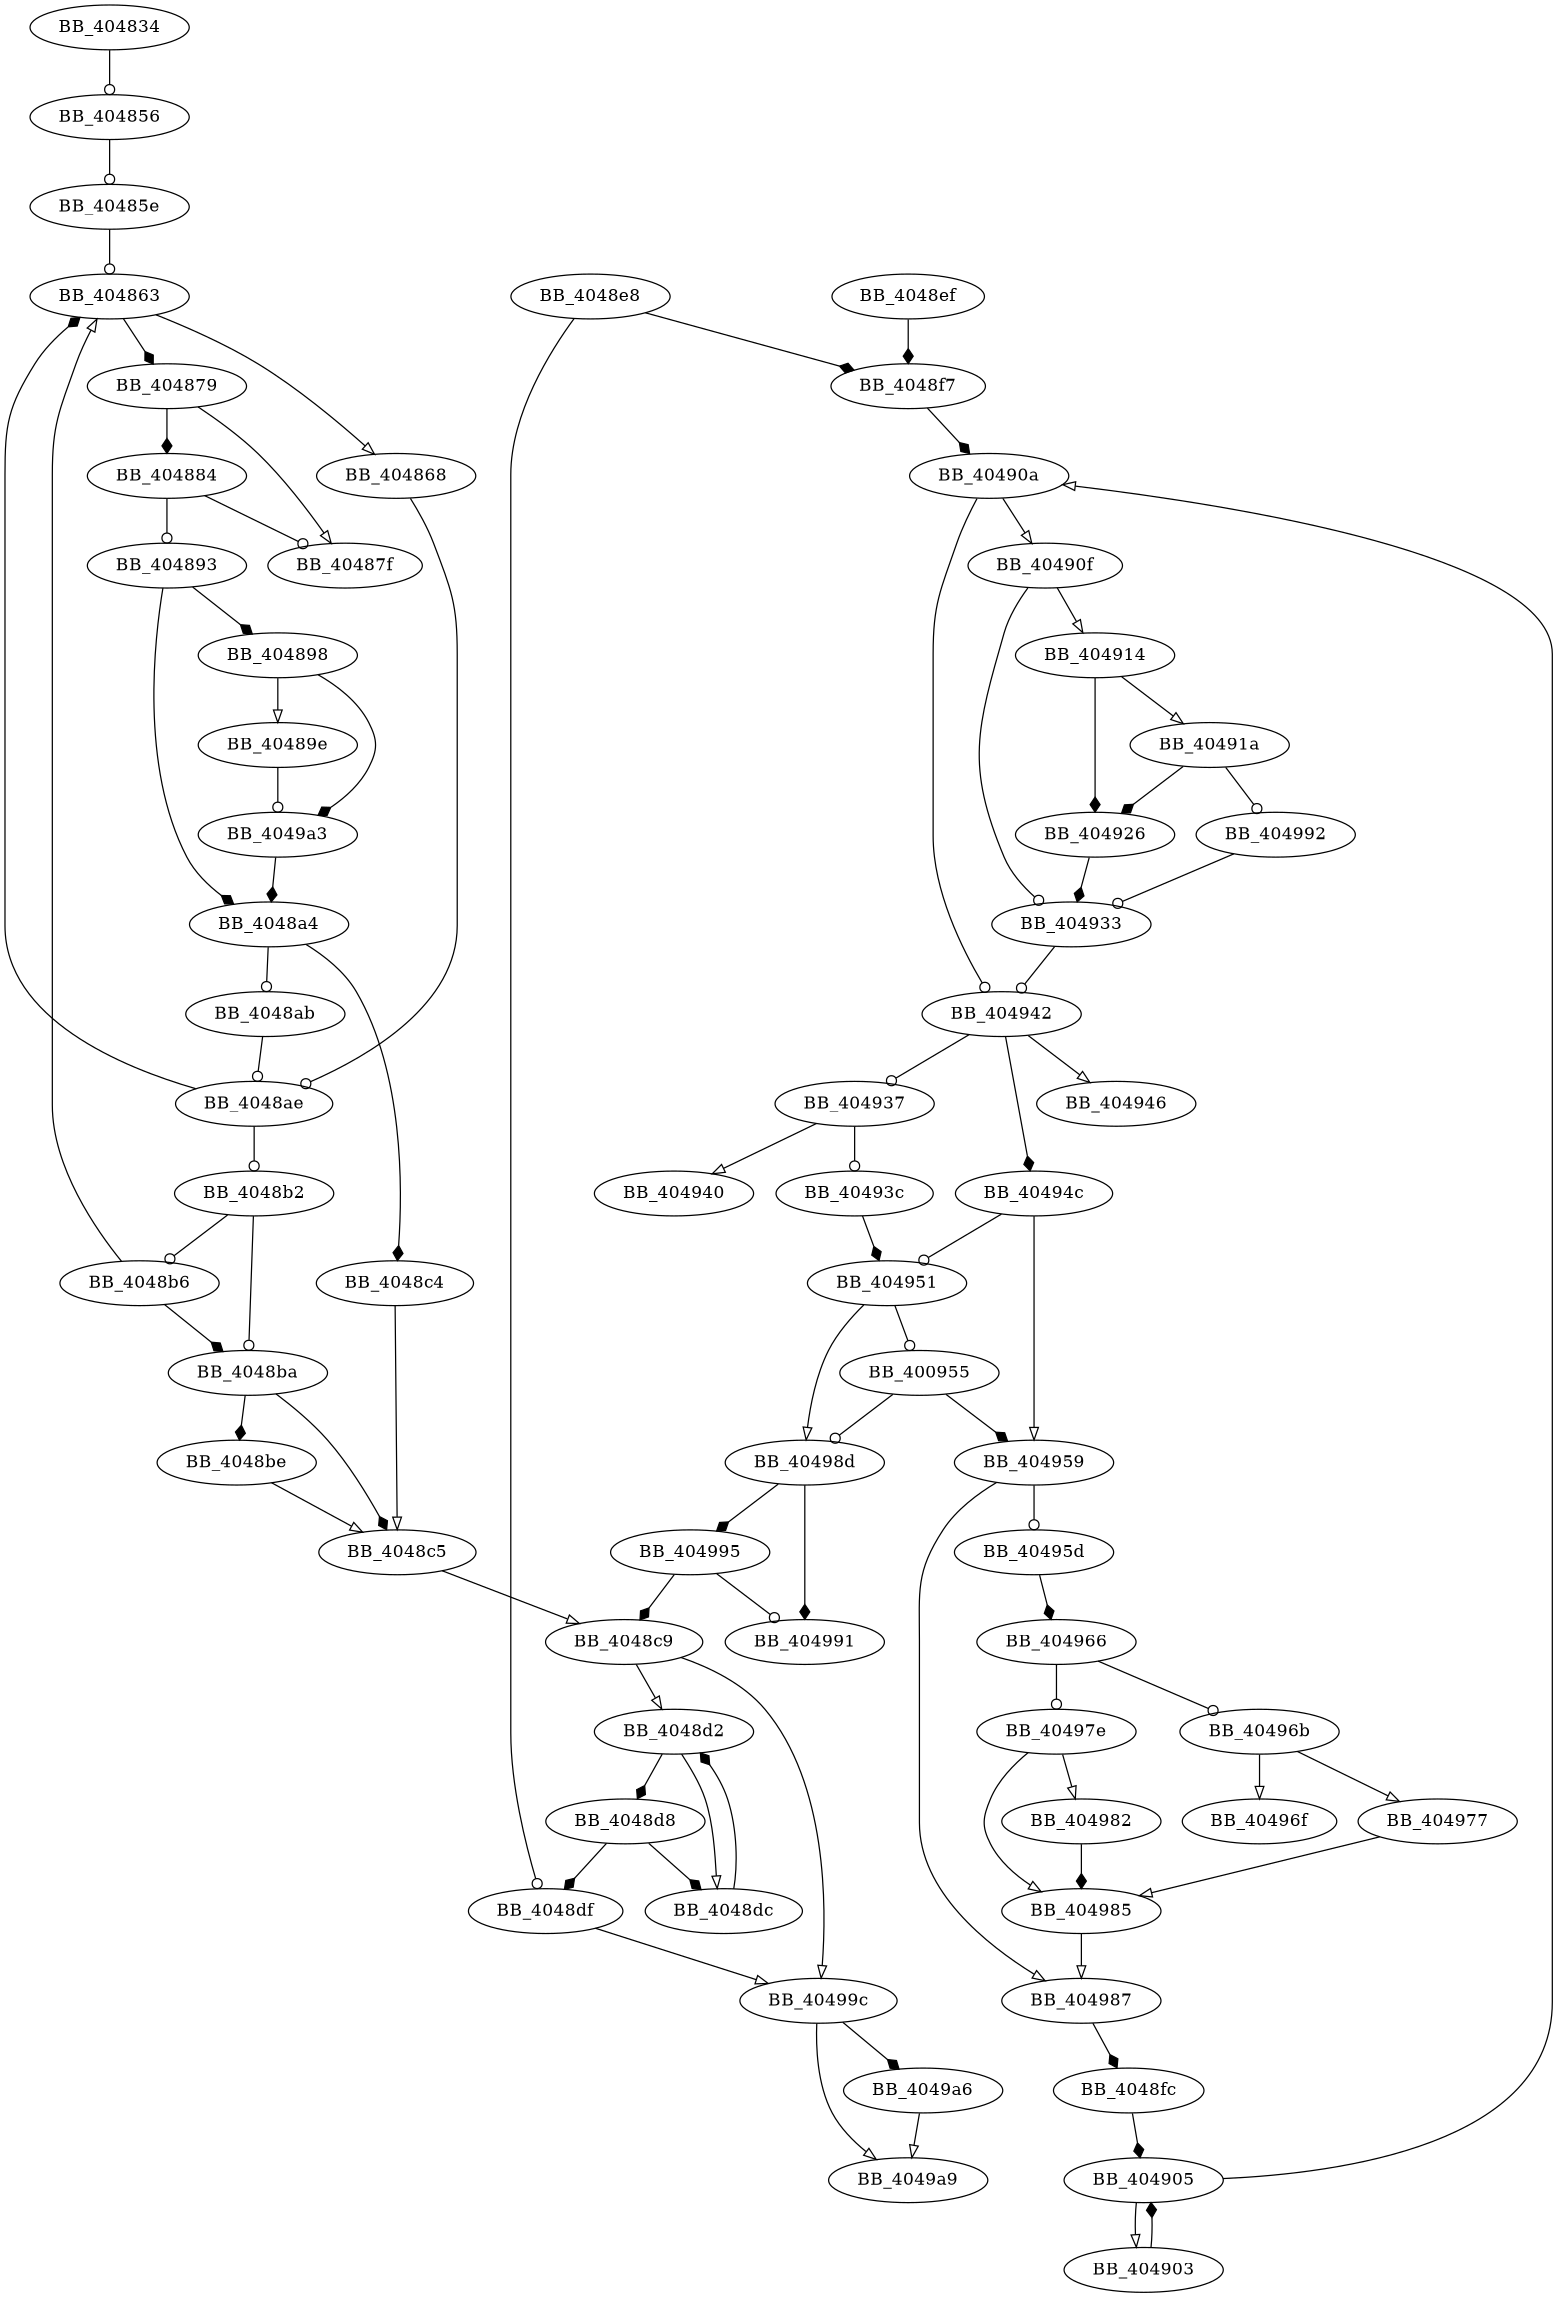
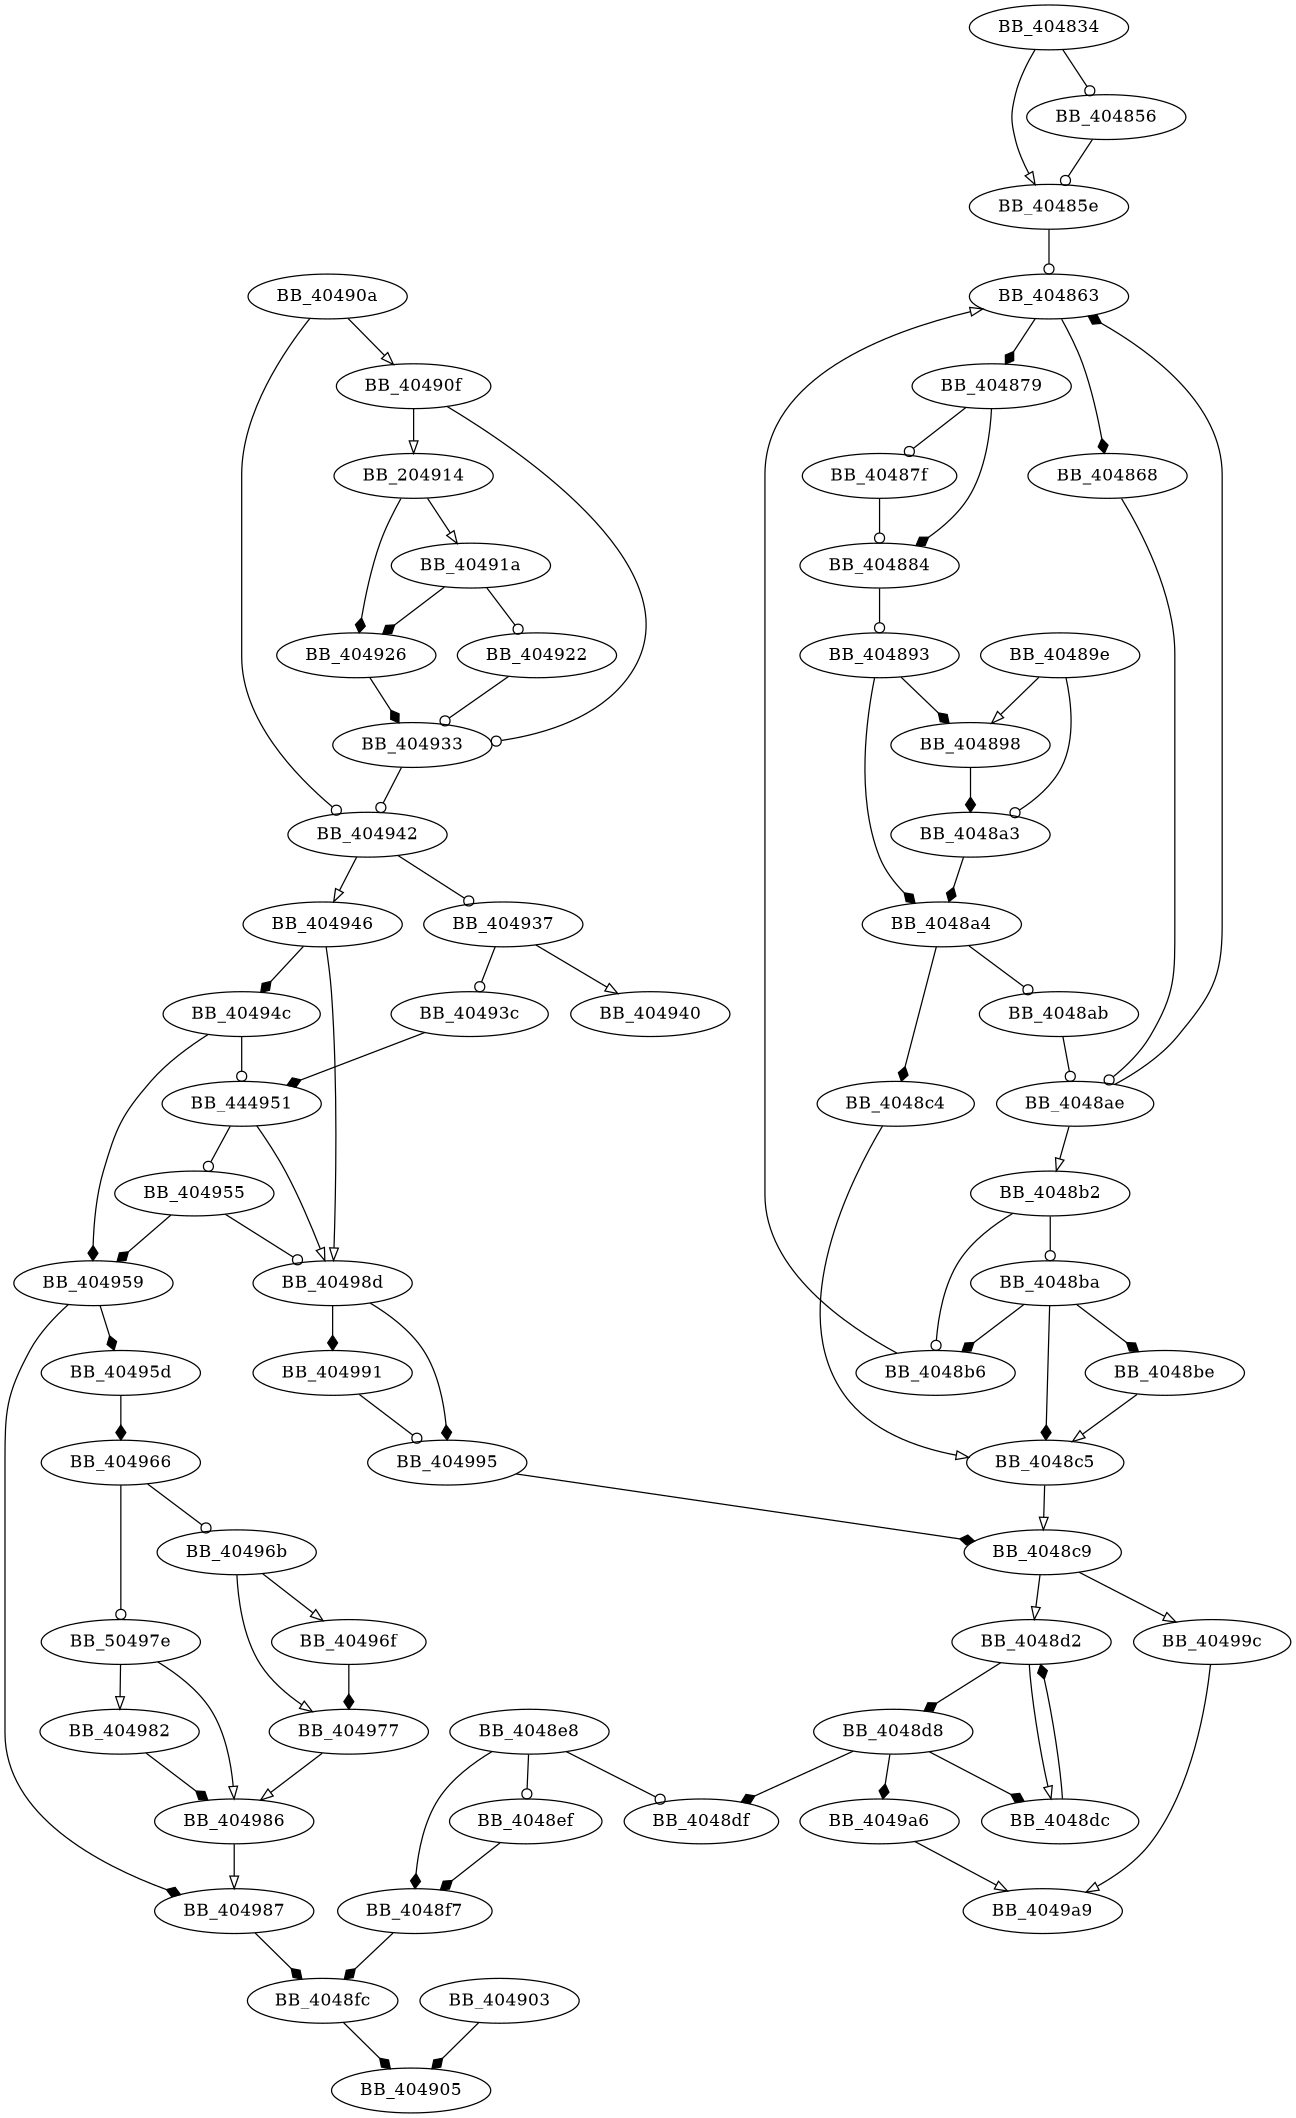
edge "BB_404834" -> "BB_40485e": added
edge "BB_404863" -> "BB_404868": arrowhead onormal -> diamond
edge "BB_4048f7" -> "BB_40490a": now "BB_4048f7" -> "BB_4048fc"
edge "BB_404879" -> "BB_40487f": arrowhead onormal -> odot
edge "BB_404884" -> "BB_40487f": reversed
node "BB_404914": label "BB_404914" -> "BB_204914"
edge "BB_404898" -> "BB_40489e": reversed
node "BB_4049a3": label "BB_4049a3" -> "BB_4048a3"
node "BB_404992": label "BB_404992" -> "BB_404922"
edge "BB_404942" -> "BB_40494c": now "BB_404946" -> "BB_40494c"
edge "BB_404946" -> "BB_40498d": added
edge "BB_4048ae" -> "BB_4048b2": arrowhead odot -> onormal
edge "BB_404905" -> "BB_40490a": removed
node "BB_404951": label "BB_404951" -> "BB_444951"
edge "BB_40494c" -> "BB_404959": arrowhead onormal -> diamond
edge "BB_4048b6" -> "BB_4048ba": reversed
node "BB_400955": label "BB_400955" -> "BB_404955"
edge "BB_404959" -> "BB_40495d": arrowhead odot -> diamond
edge "BB_404995" -> "BB_404991": reversed
edge "BB_40496f" -> "BB_404977": added
node "BB_40497e": label "BB_40497e" -> "BB_50497e"
edge "BB_404959" -> "BB_404987": arrowhead onormal -> diamond
edge "BB_4048e8" -> "BB_4048ef": added
node "BB_404985": label "BB_404985" -> "BB_404986"
edge "BB_4048df" -> "BB_40499c": removed
edge "BB_40499c" -> "BB_4049a6": now "BB_4048d8" -> "BB_4049a6"
edge "BB_404905" -> "BB_404903": removed
